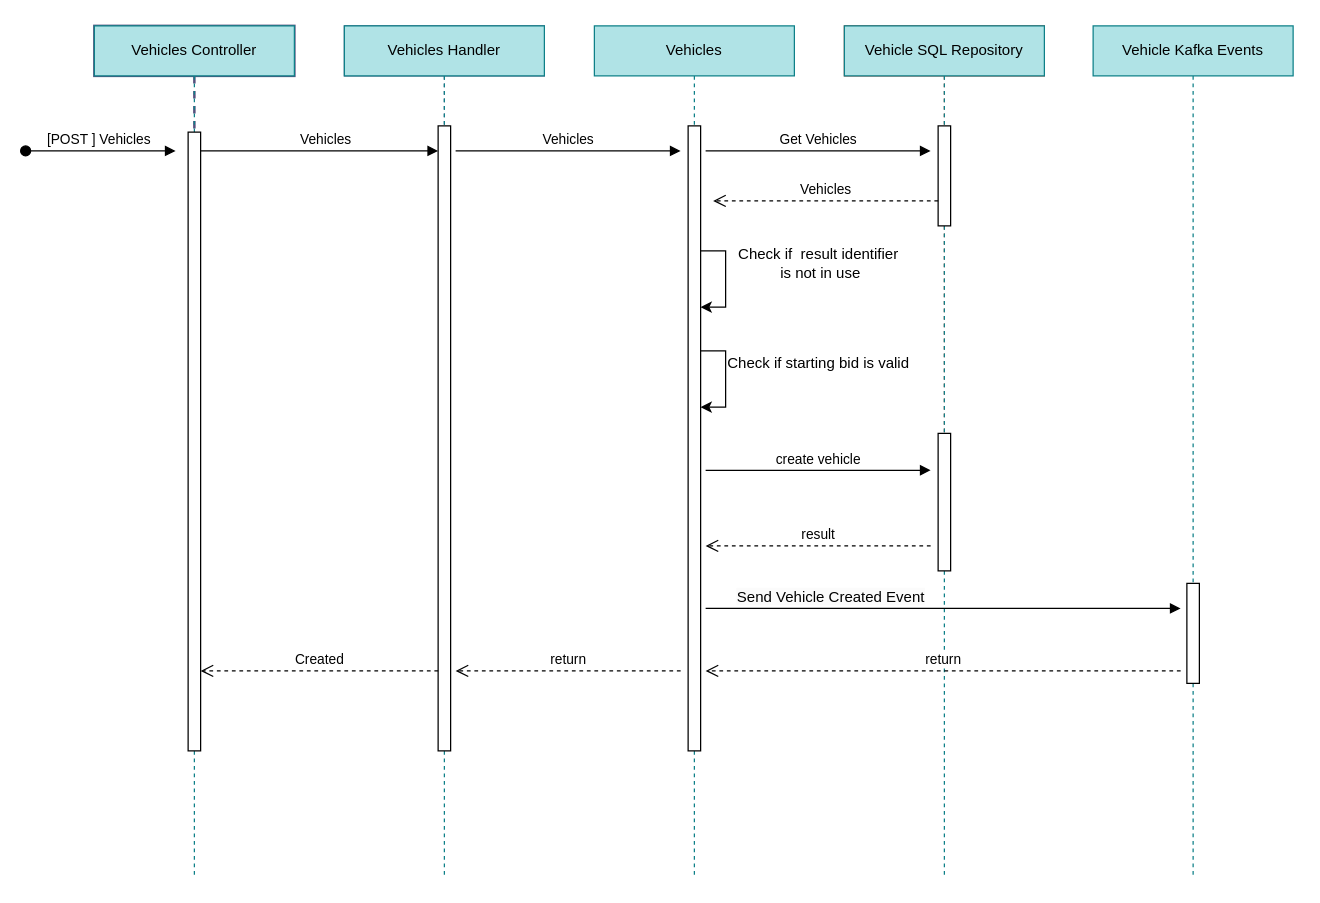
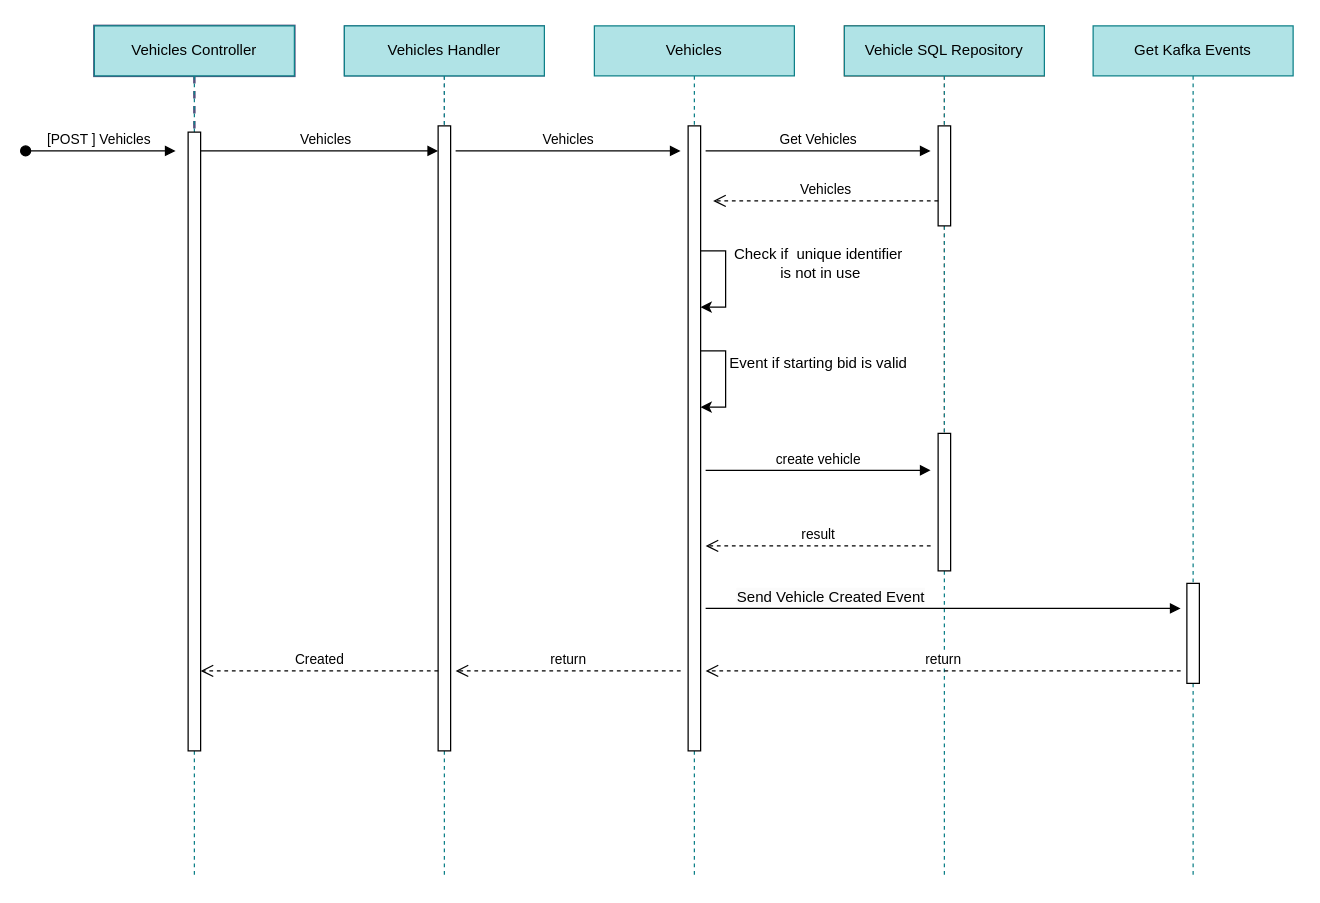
node "Vehicle Kafka Events": label "Vehicle Kafka Events" -> "Get Kafka Events"
node "Check if result identifier is not in use": label "Check if result identifier is not in use" -> "Check if unique identifier is not in use"
node "Check if starting bid is valid": label "Check if starting bid is valid" -> "Event if starting bid is valid"
